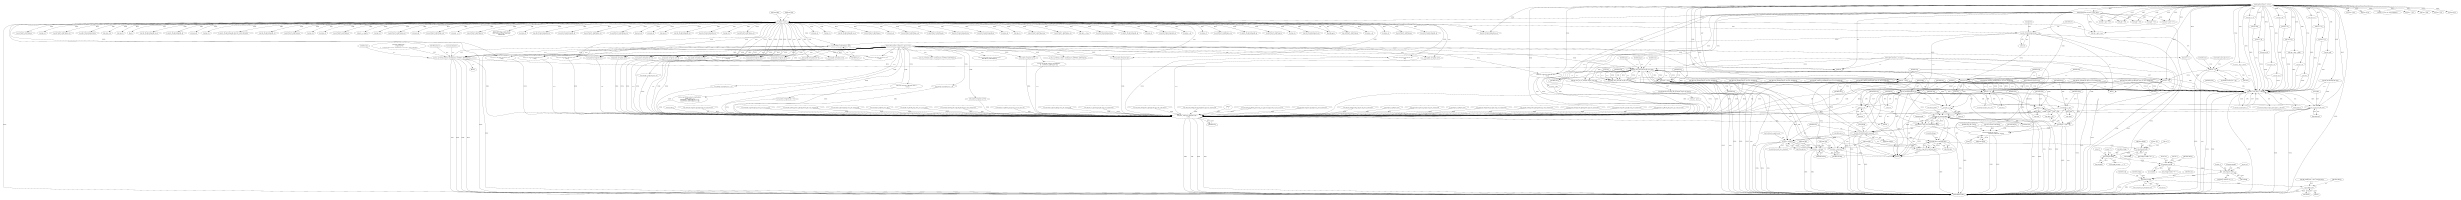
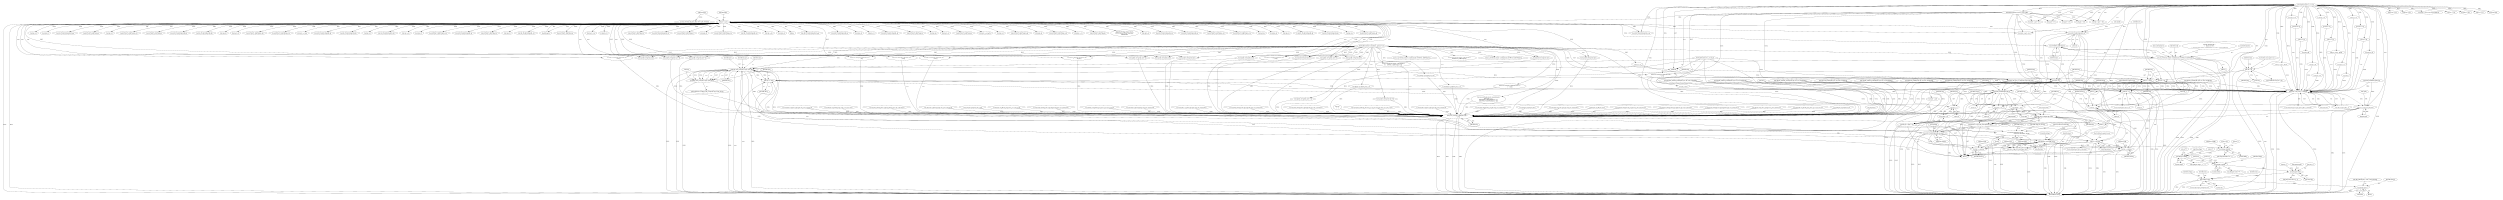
edge "(MethodParameterIn,u_int len)" -> "(Call,len != 1)": removed, label "DDG:"
edge "(Call,tptr = pptr)" -> "(Call,ND_TCHECK2(tptr[0], BGP_MP_NLRI_MINSIZE))": now "(Identifier,tlen)" -> "(Call,ND_TCHECK2(tptr[0], BGP_MP_NLRI_MINSIZE))"
node "(Call,ip6addr_string(ndo, tptr))": added
